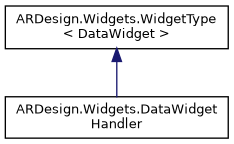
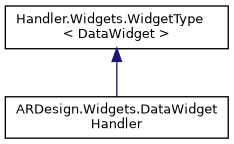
node "ARDesign.Widgets.WidgetType < DataWidget >": label "ARDesign.Widgets.WidgetType < DataWidget >" -> "Handler.Widgets.WidgetType < DataWidget >"
